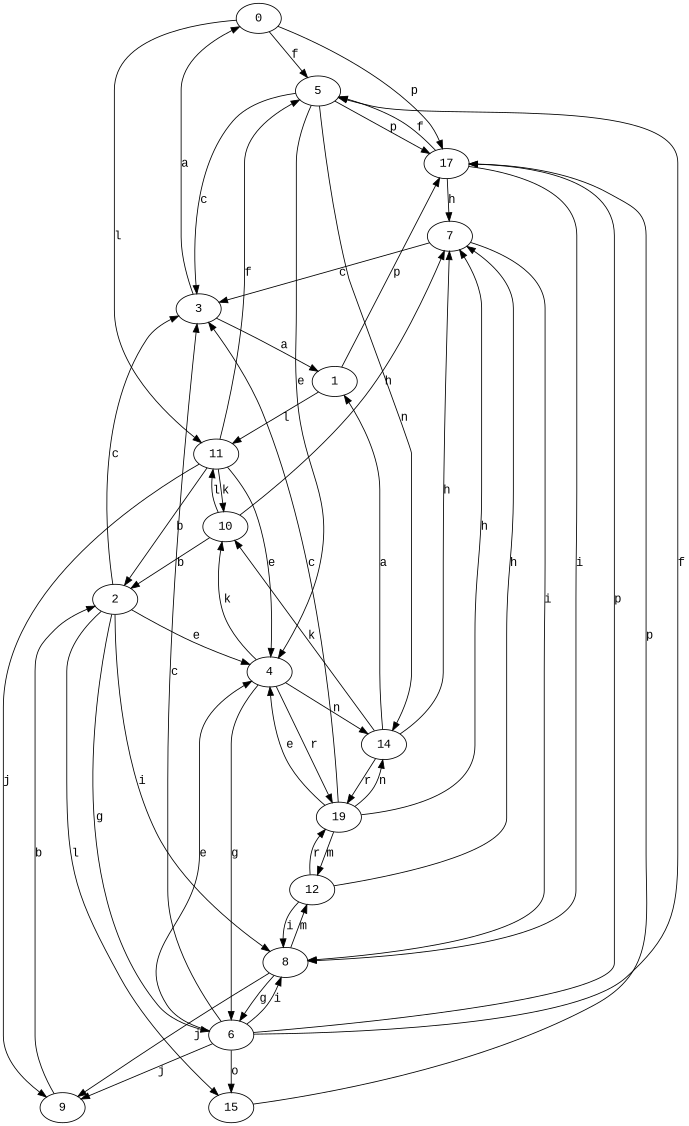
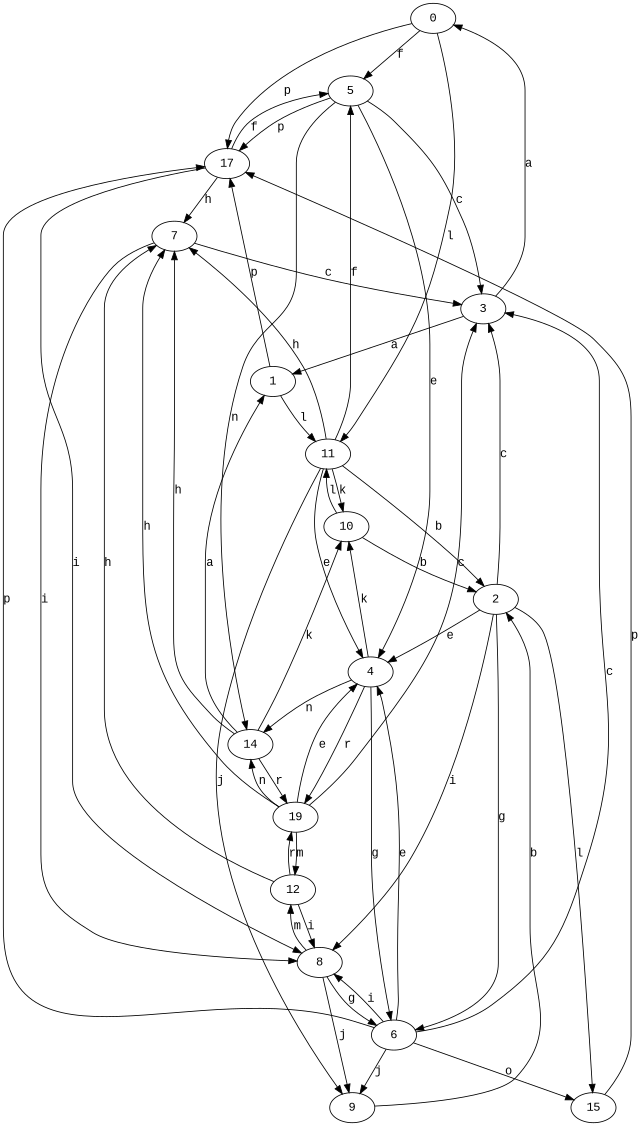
edge "10" -> "7": now "11" -> "7"
edge "6" -> "5": removed, label "f"
